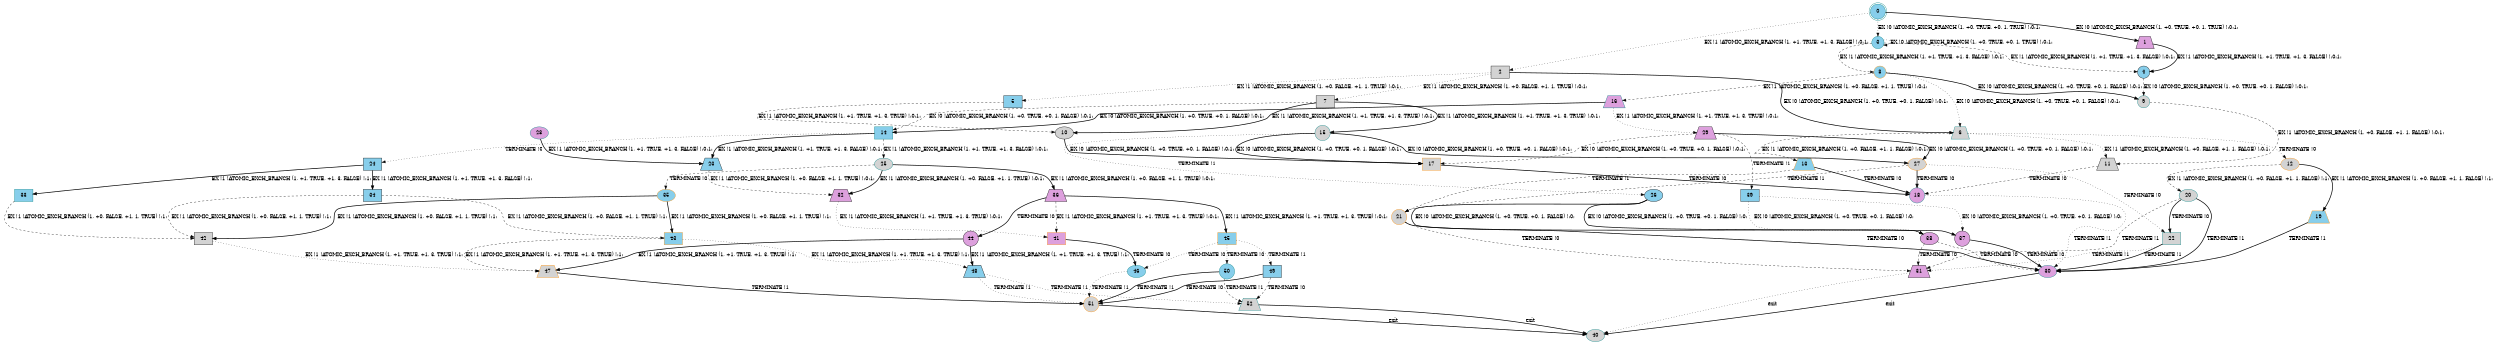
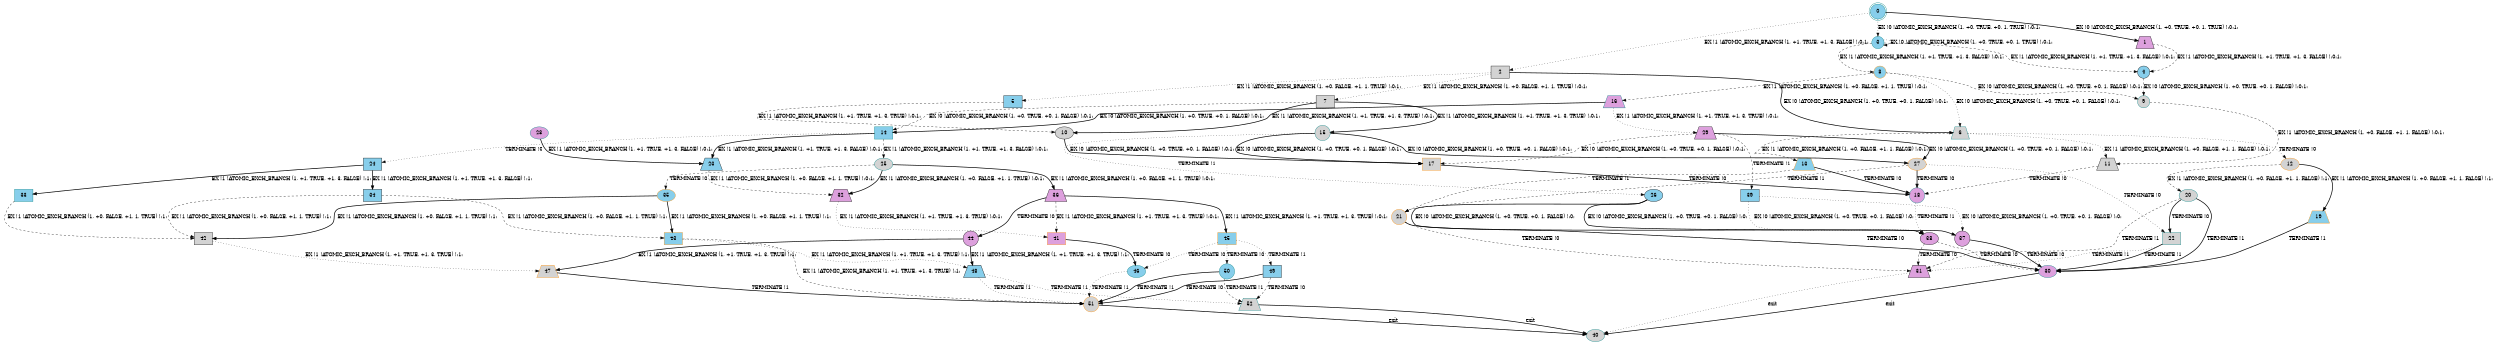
edge "1" -> "4": style bold -> dashed
edge "8" -> "9": style bold -> dashed
edge "18" -> "30": now "18" -> "38"
edge "43" -> "47": now "43" -> "51"
